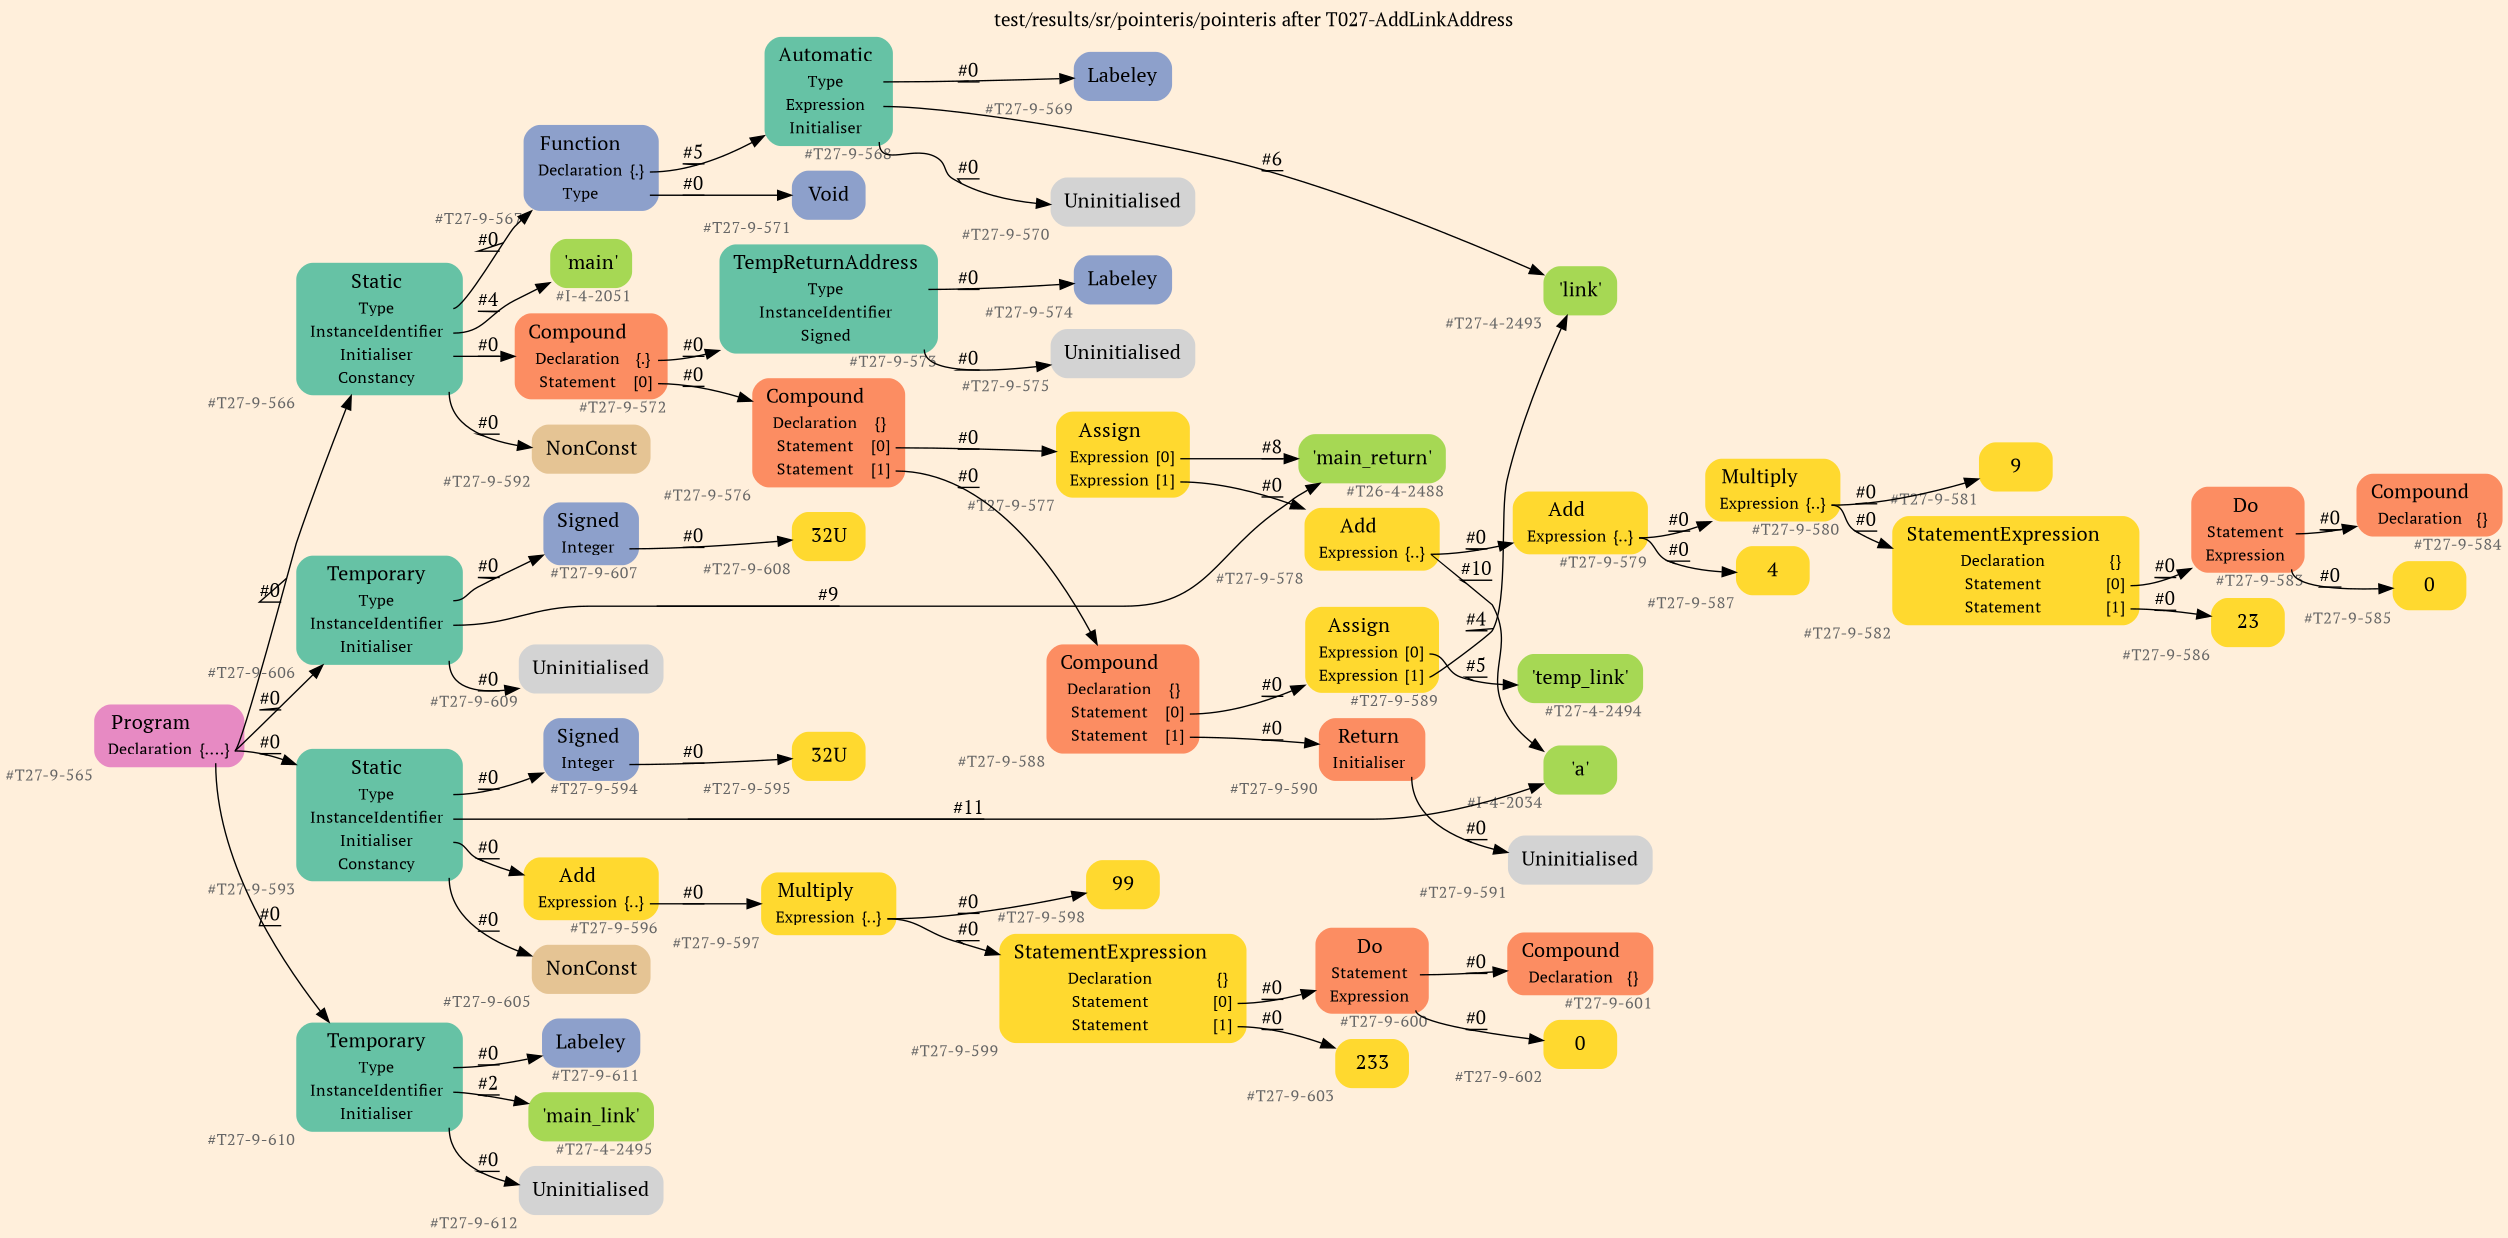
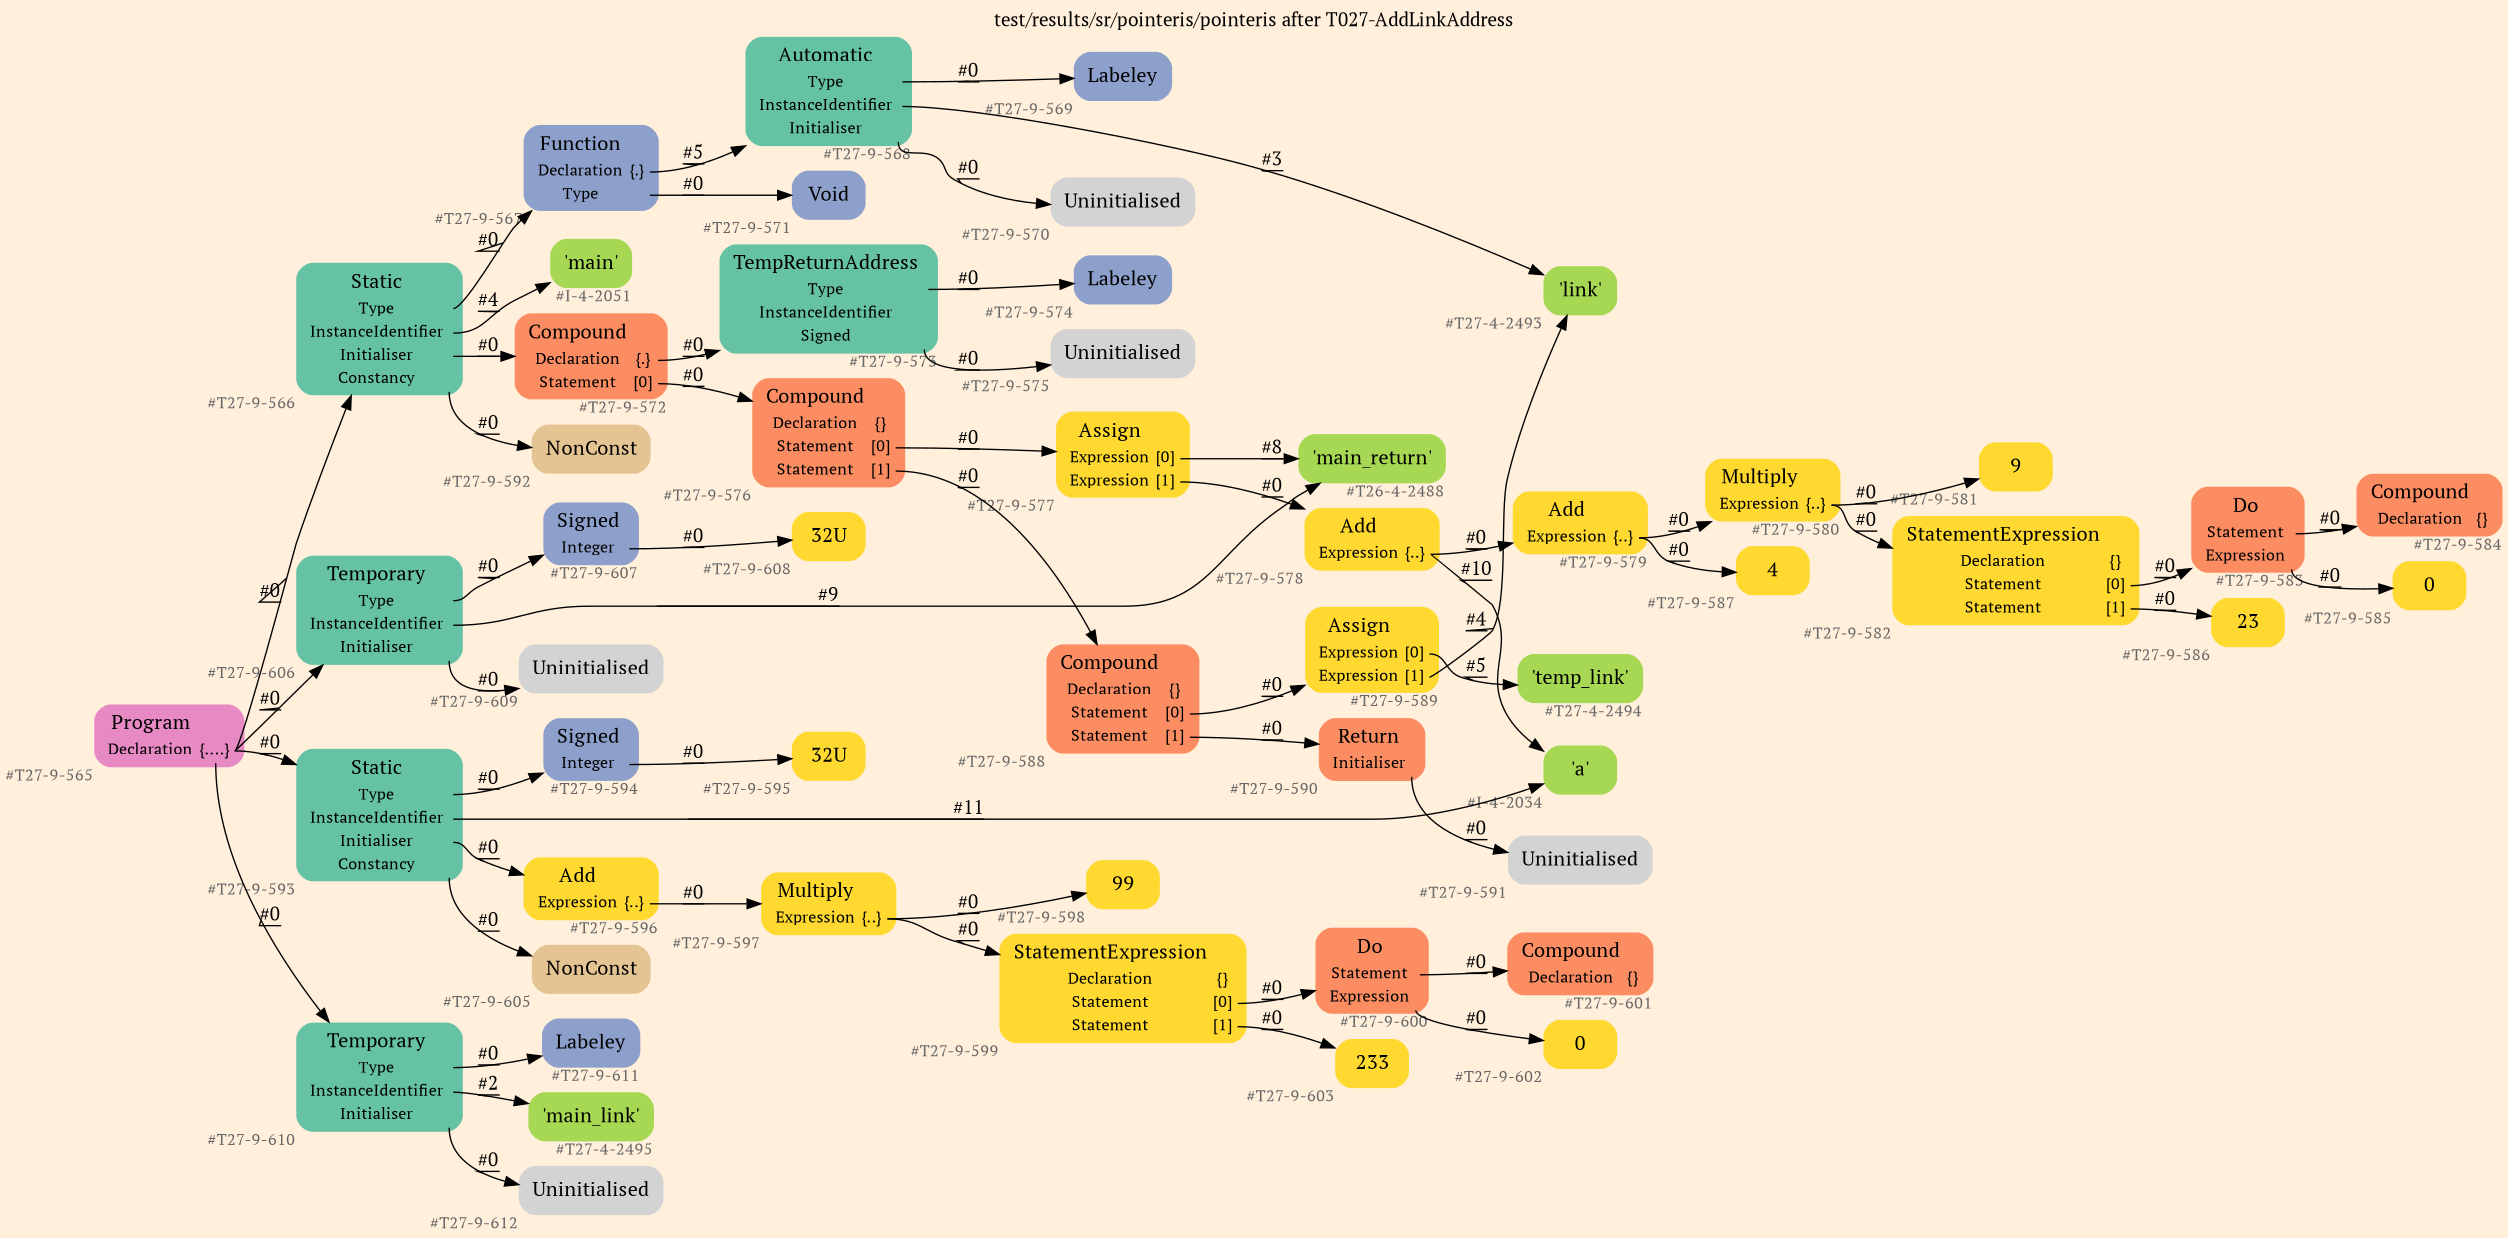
node "Automatic": text "Expression" -> "InstanceIdentifier"
edge "Automatic" -> "'link'": label "#6" -> "#3"
